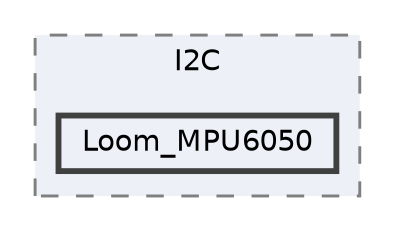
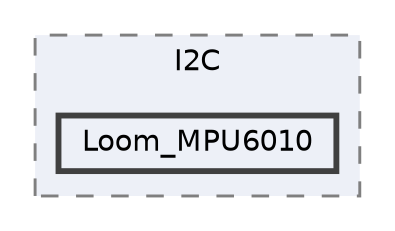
node "Loom_MPU6050": label "Loom_MPU6050" -> "Loom_MPU6010"
